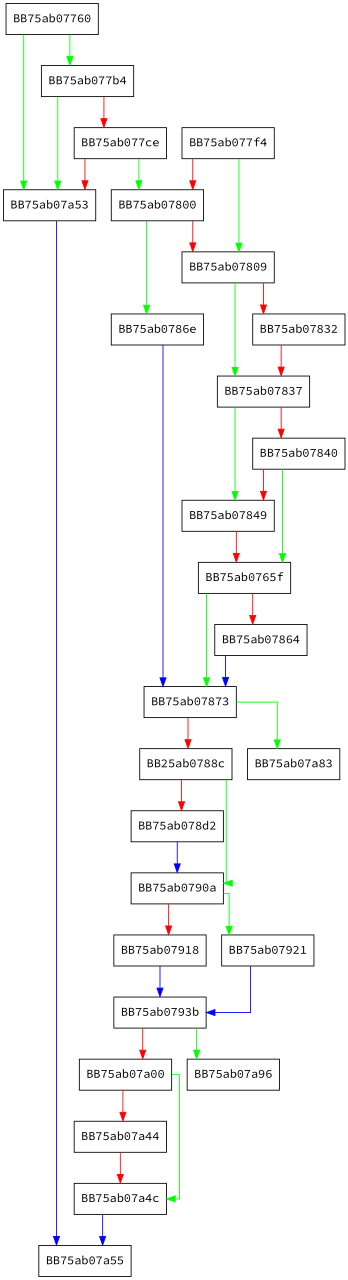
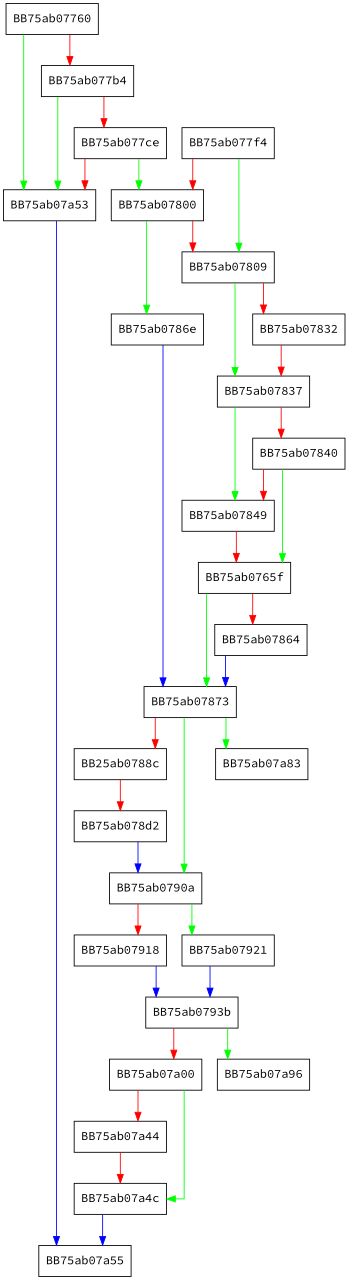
edge "BB75ab07760" -> "BB75ab077b4": color green -> red
edge "BB25ab0788c" -> "BB75ab0790a": now "BB75ab07873" -> "BB75ab0790a"
